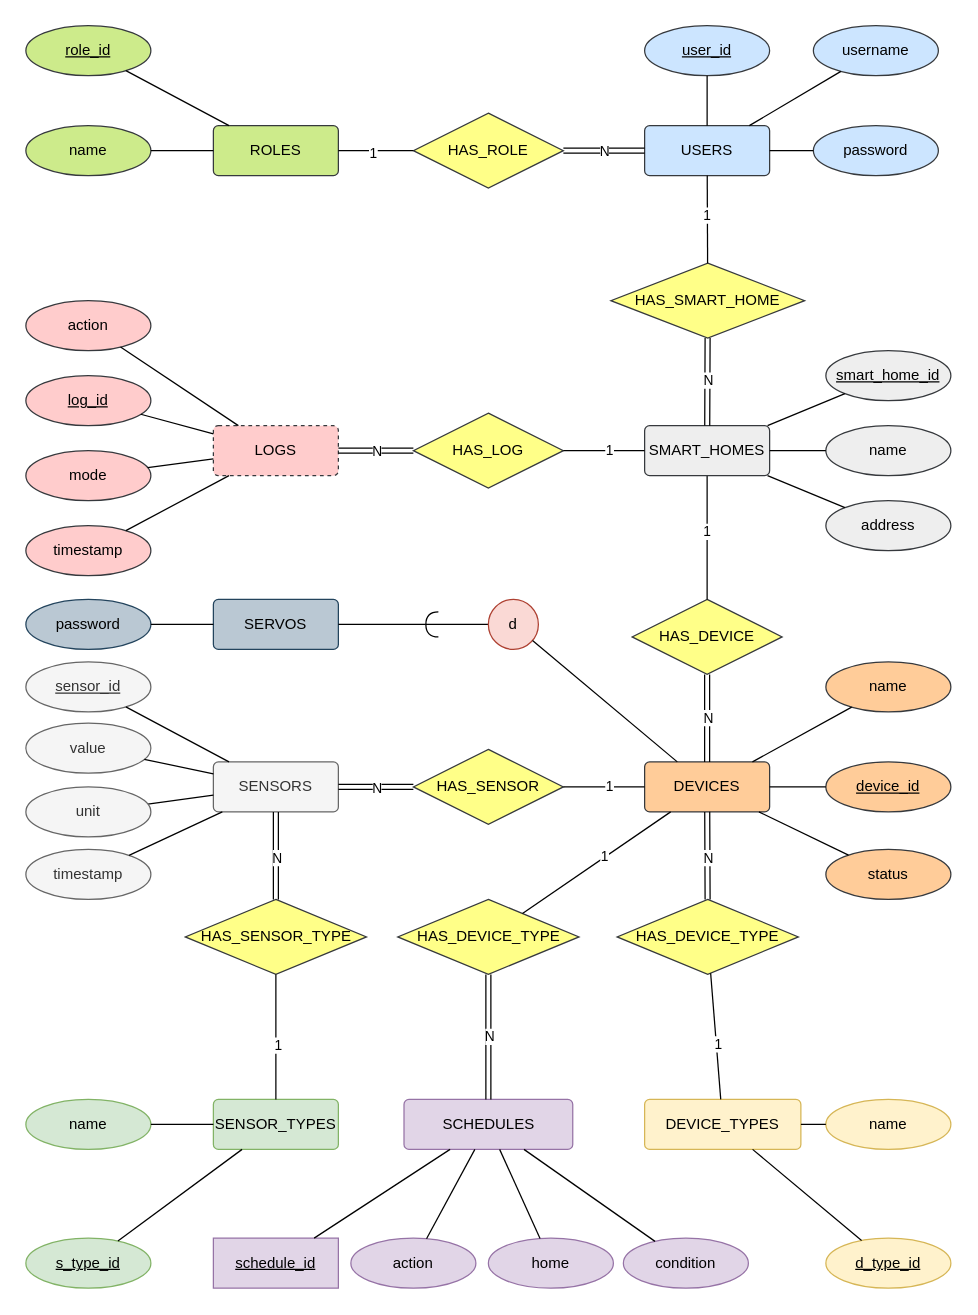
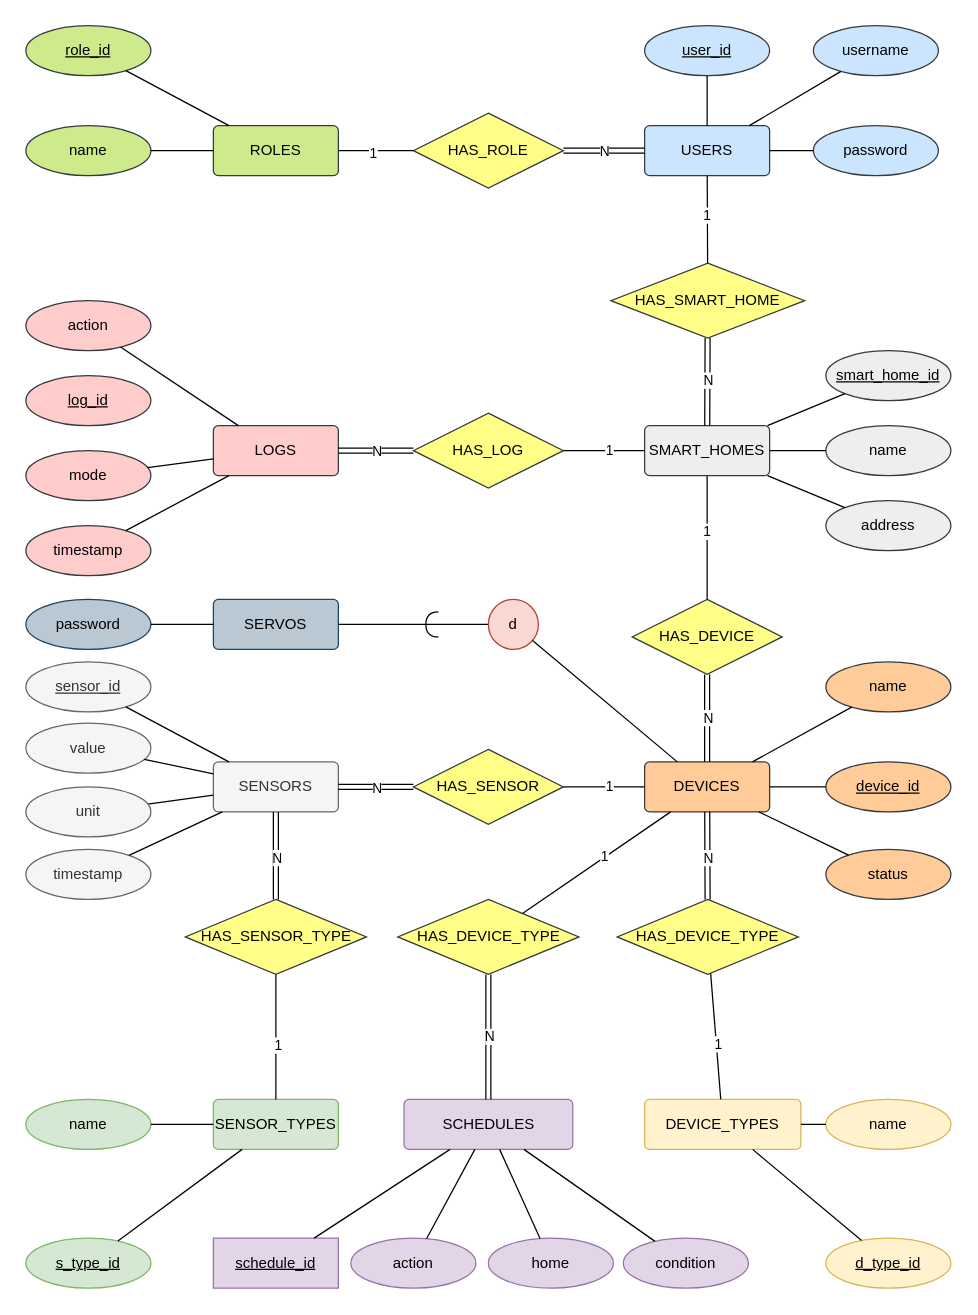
edge "log_id" -- "LOGS": removed
node "LOGS": style dashed -> solid
